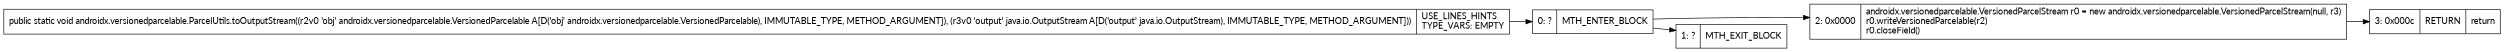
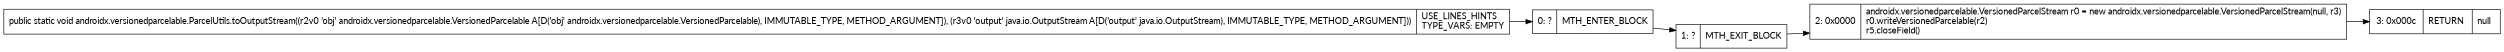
edge "0: ?" -> "2: 0x0000": now "1: ?" -> "2: 0x0000"
node "3: 0x000c": text "return" -> "null"
node "2: 0x0000": text "r0.closeField()" -> "r5.closeField()"
